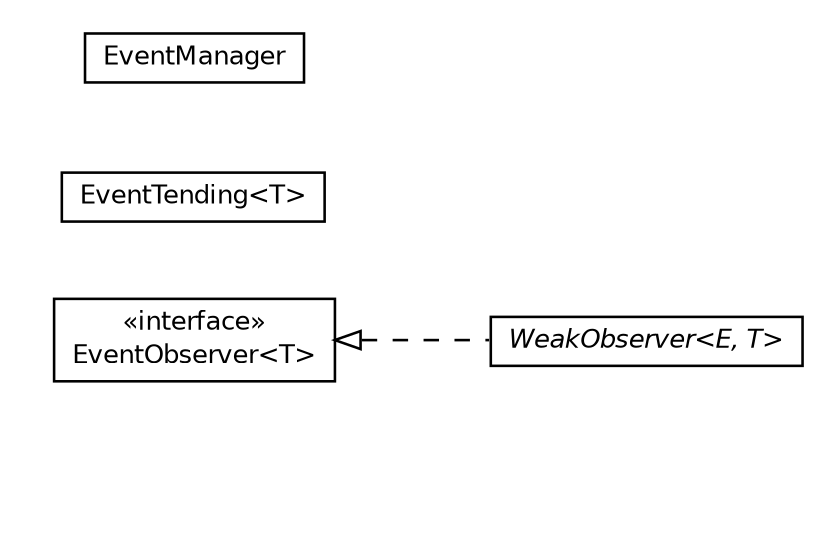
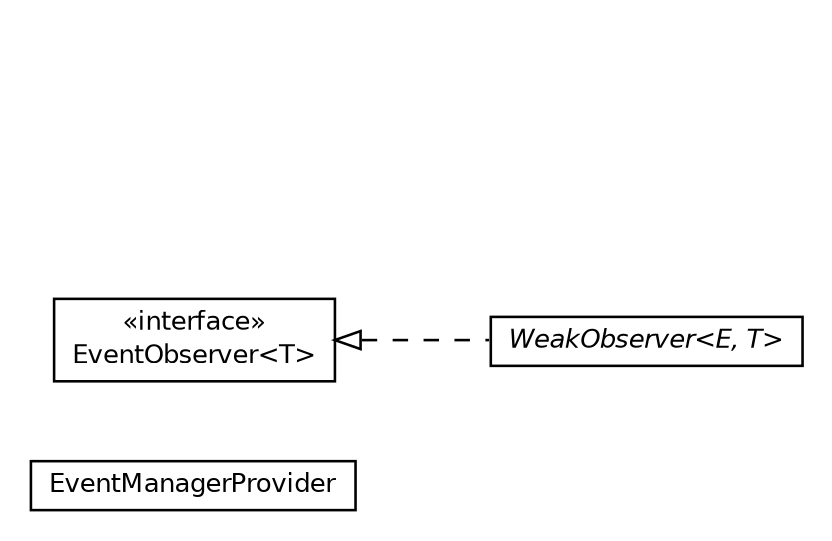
node "EventManager": removed
node "EventTending<T>": removed
node "EventManagerProvider": added
